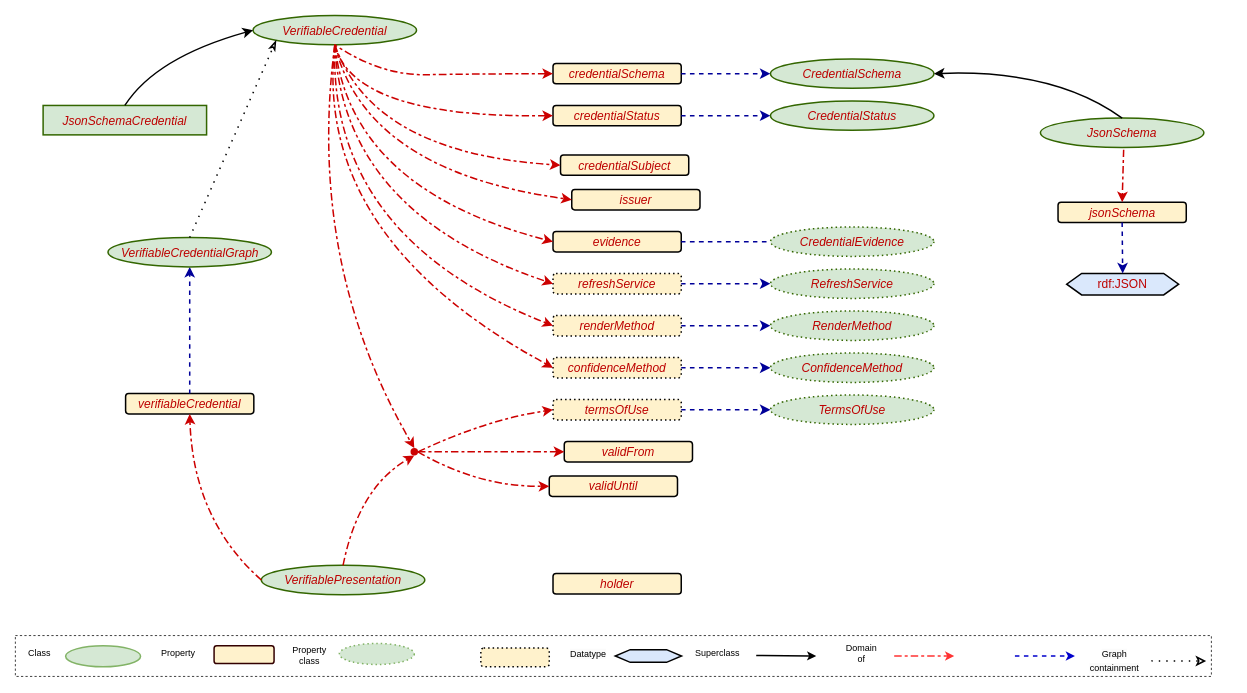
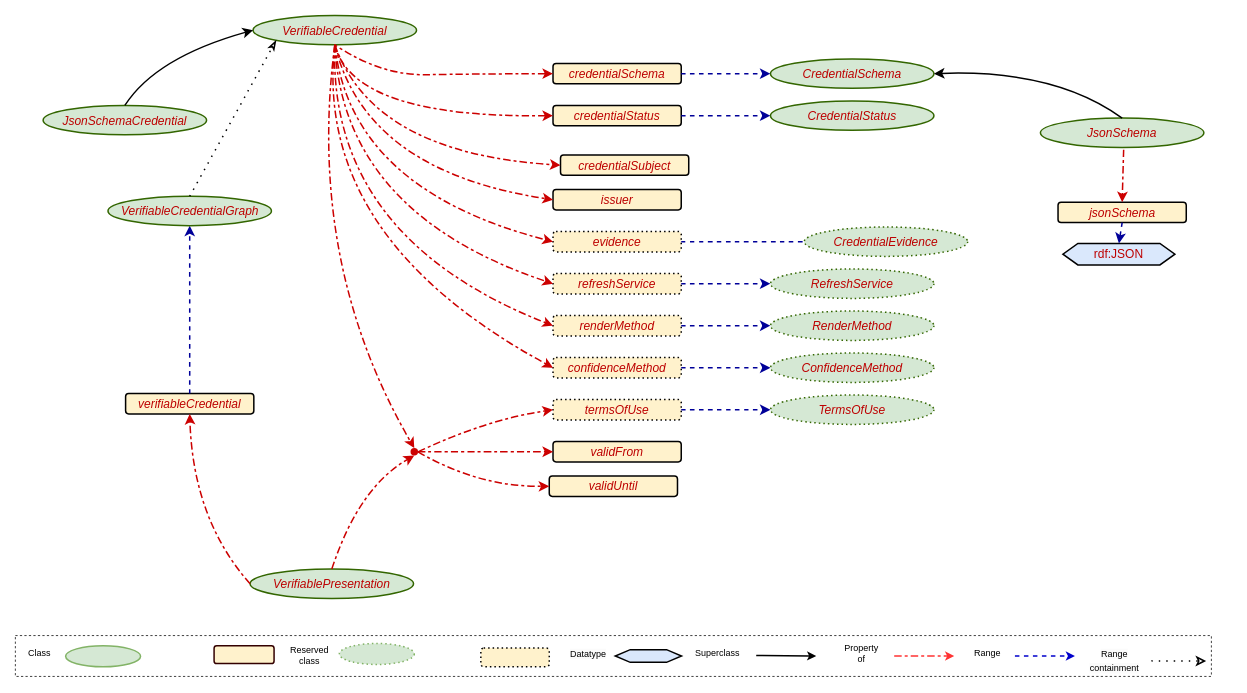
node "JsonSchemaCredential": shape rectangle -> ellipse
node "issuer": moved (636, 200) -> (617, 200)
node "evidence": style solid -> dashed
node "CredentialEvidence": moved (852, 242) -> (886, 242)
node "VerifiableCredentialGraph": moved (190, 252) -> (190, 211)
node "rdf:JSON": moved (1123, 284) -> (1119, 254)
node "validFrom": moved (629, 452) -> (617, 452)
node "VerifiablePresentation": moved (343, 580) -> (332, 584)
node "holder": removed
node "Property": removed
node "Range": added
node "Domain of": label "Domain of" -> "Property of"
node "Property class": label "Property class" -> "Reserved class"
node "Graph containment": label "Graph containment" -> "Range containment"
